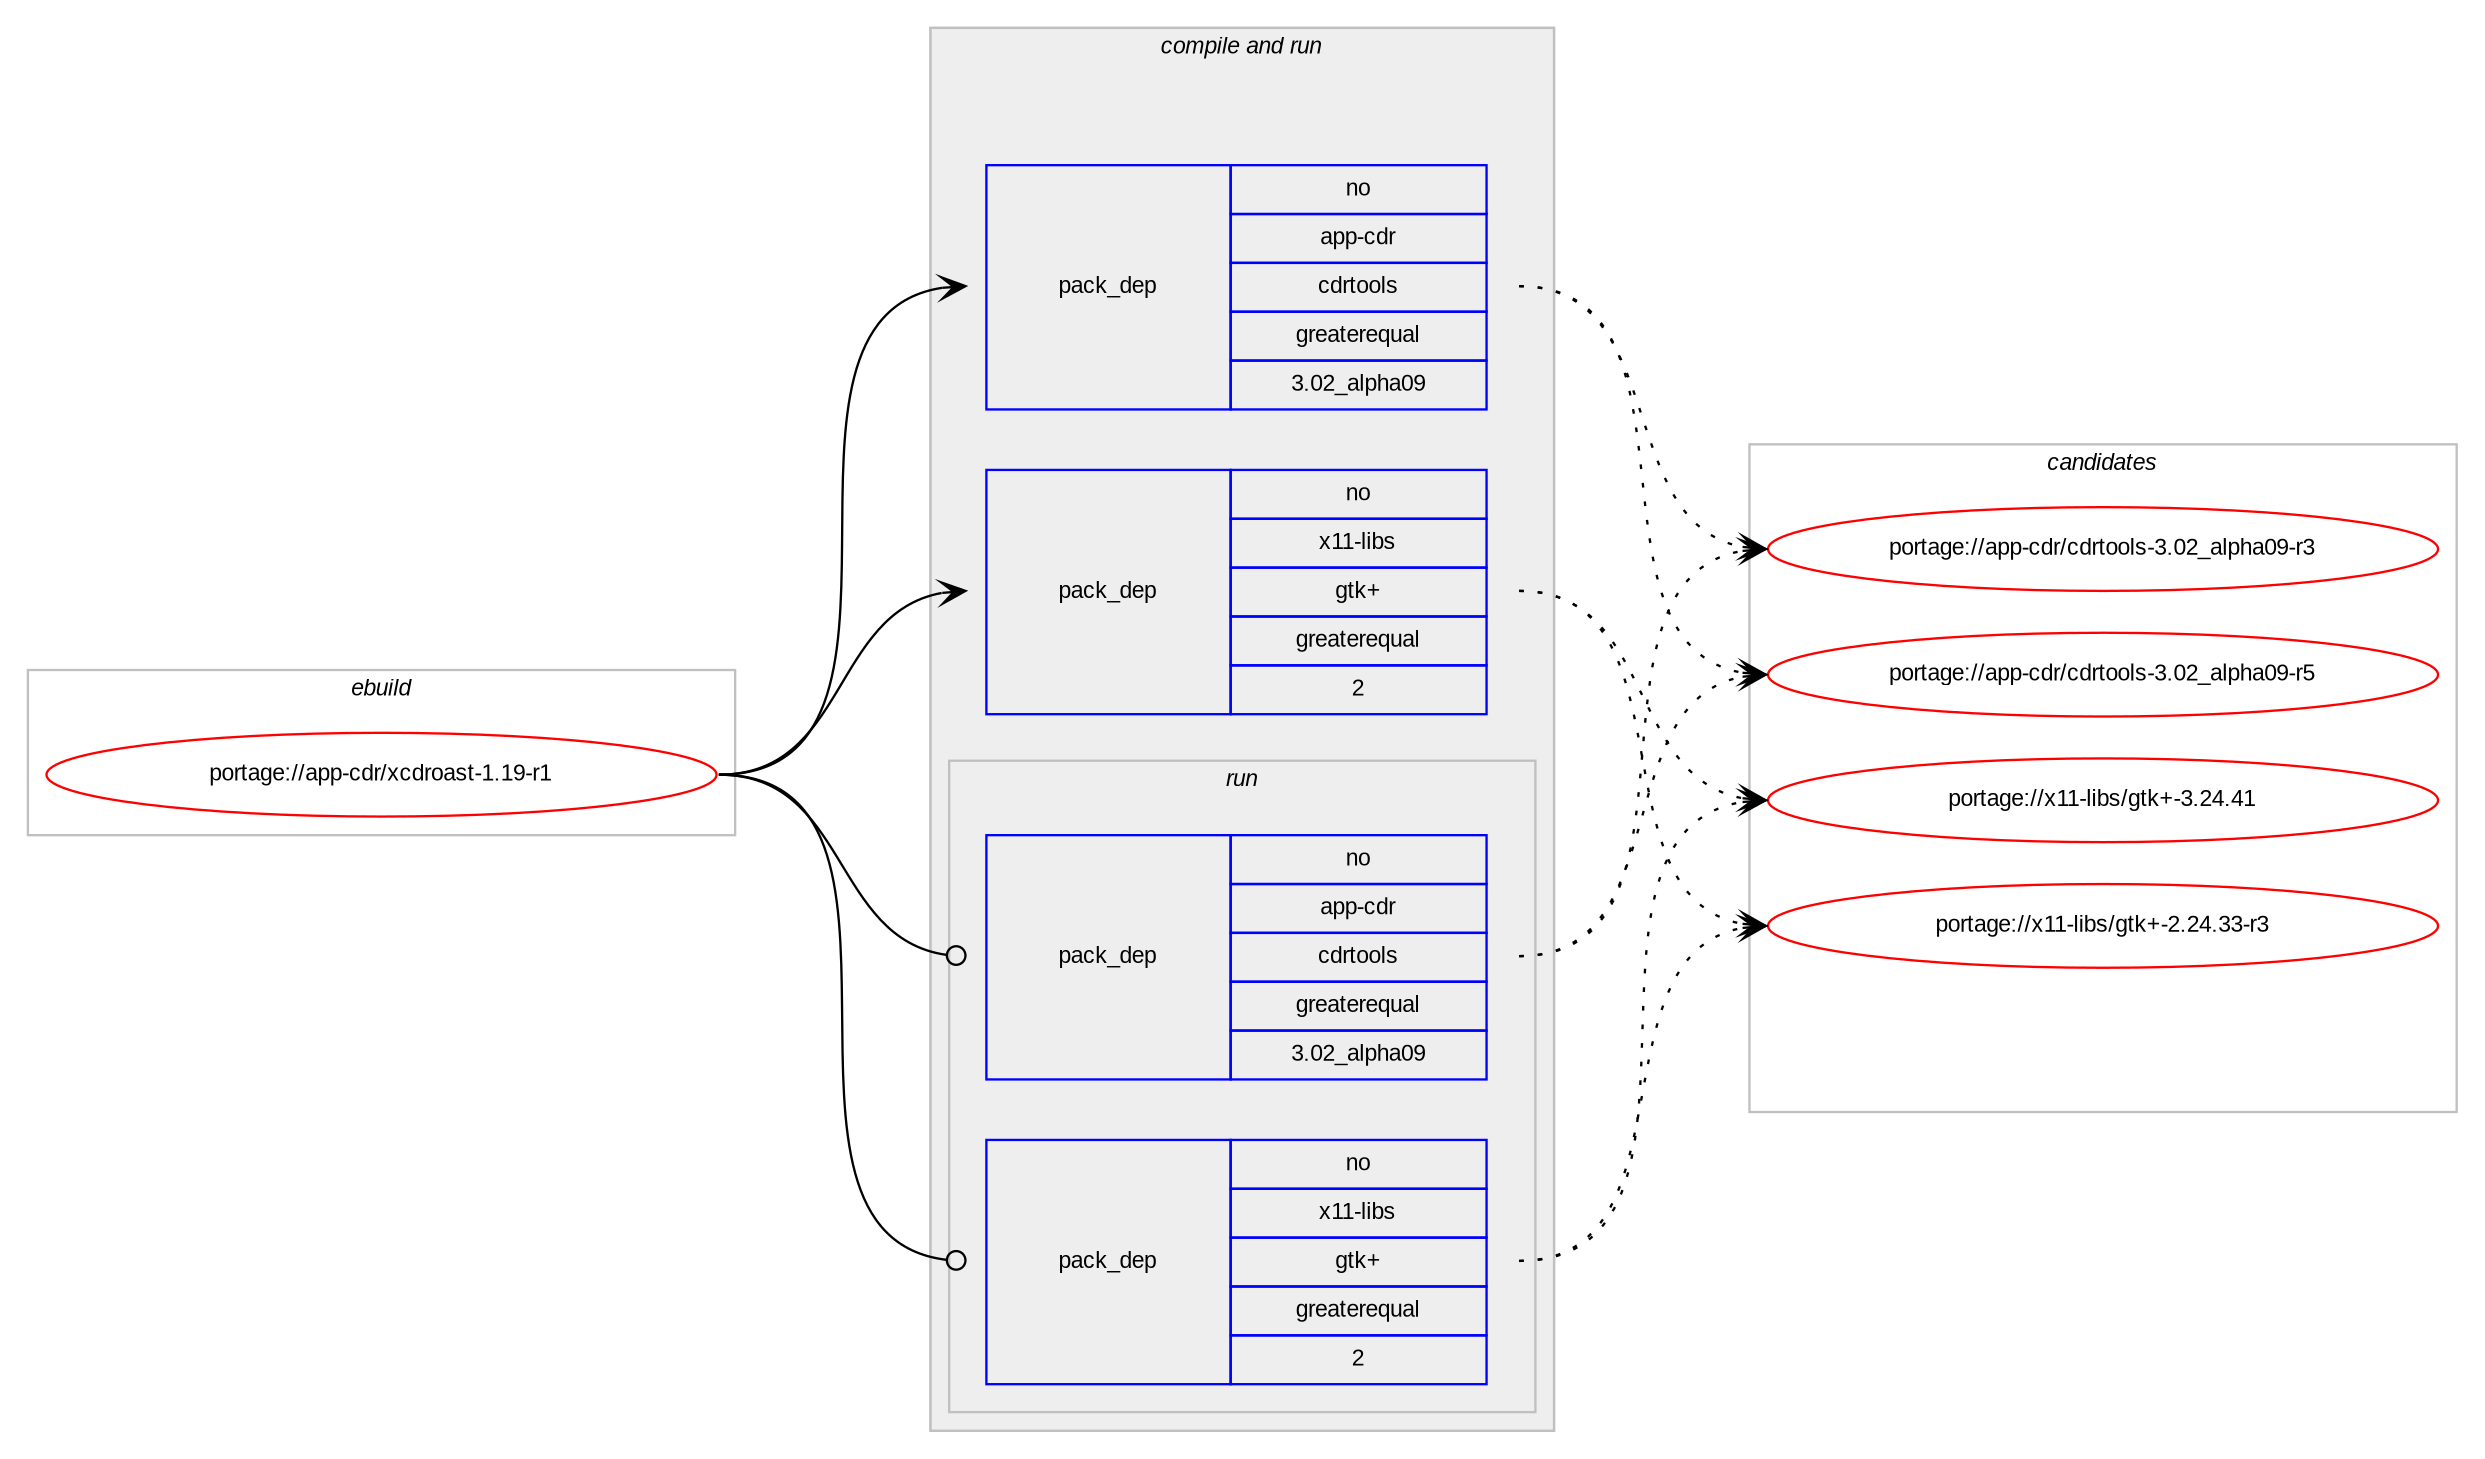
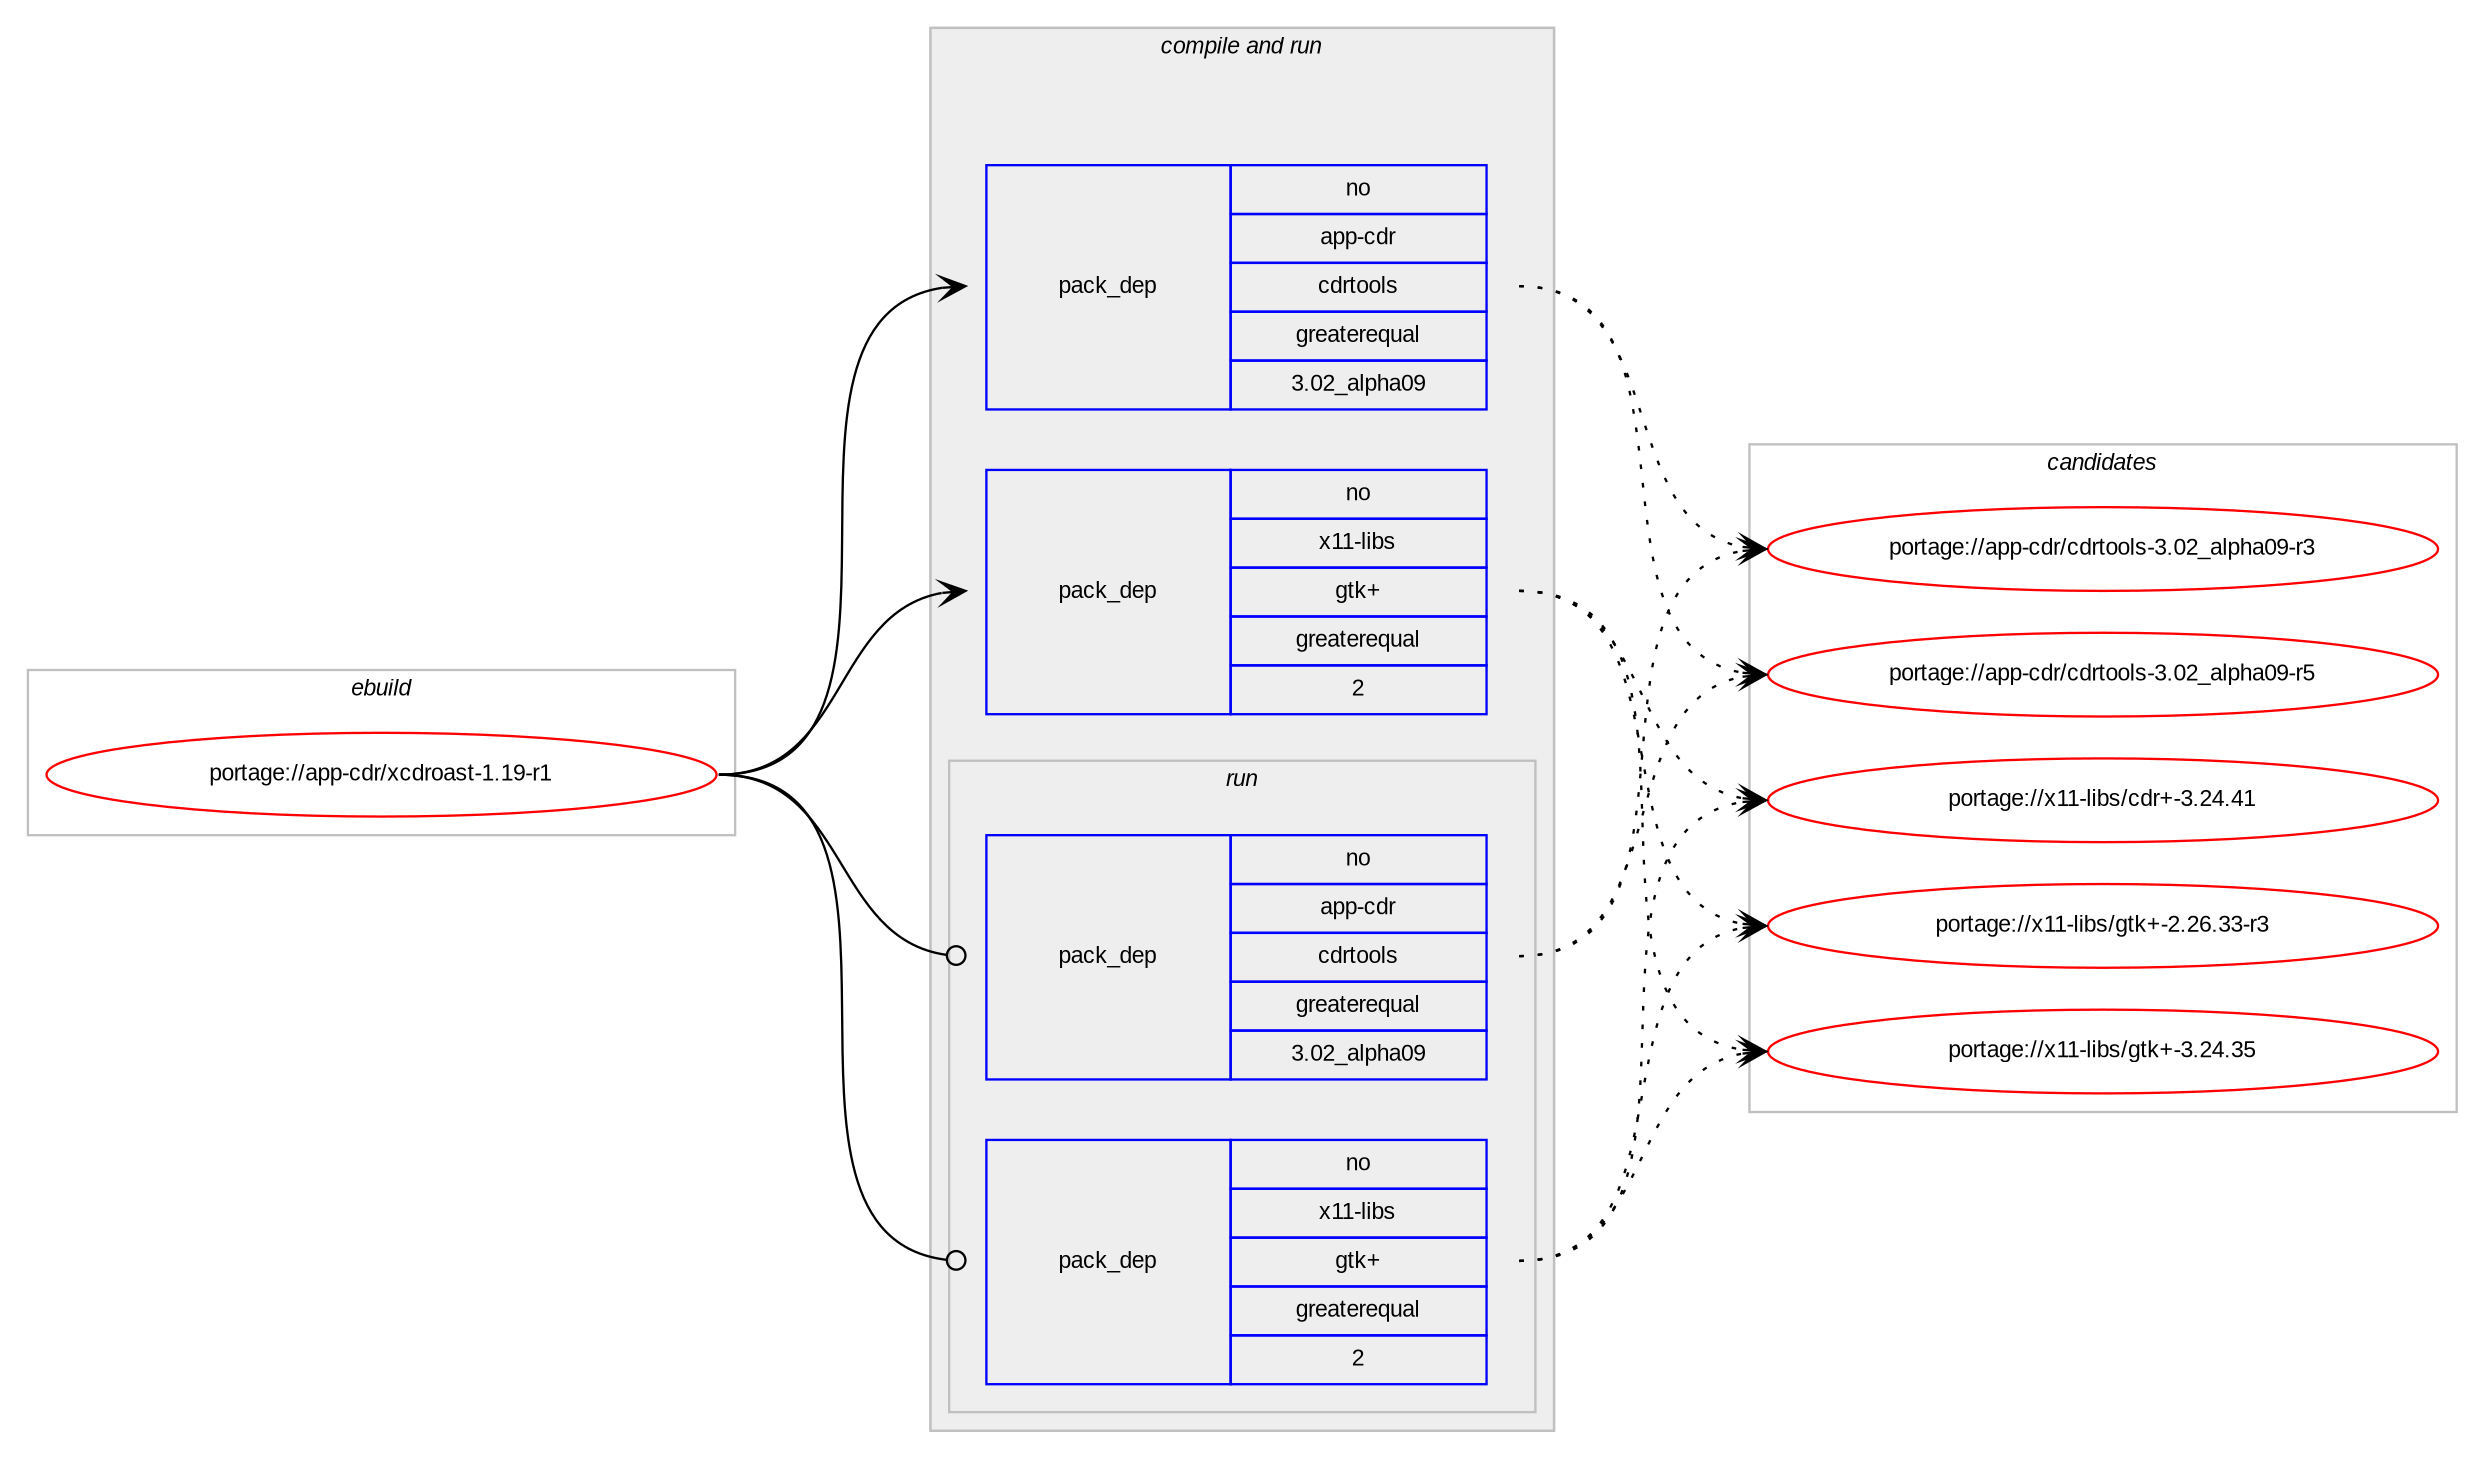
node "portage://x11-libs/gtk+-3.24.41": label "portage://x11-libs/gtk+-3.24.41" -> "portage://x11-libs/cdr+-3.24.41"
node "portage://x11-libs/gtk+-2.24.33-r3": label "portage://x11-libs/gtk+-2.24.33-r3" -> "portage://x11-libs/gtk+-2.26.33-r3"
node "portage://x11-libs/gtk+-3.24.35": added
